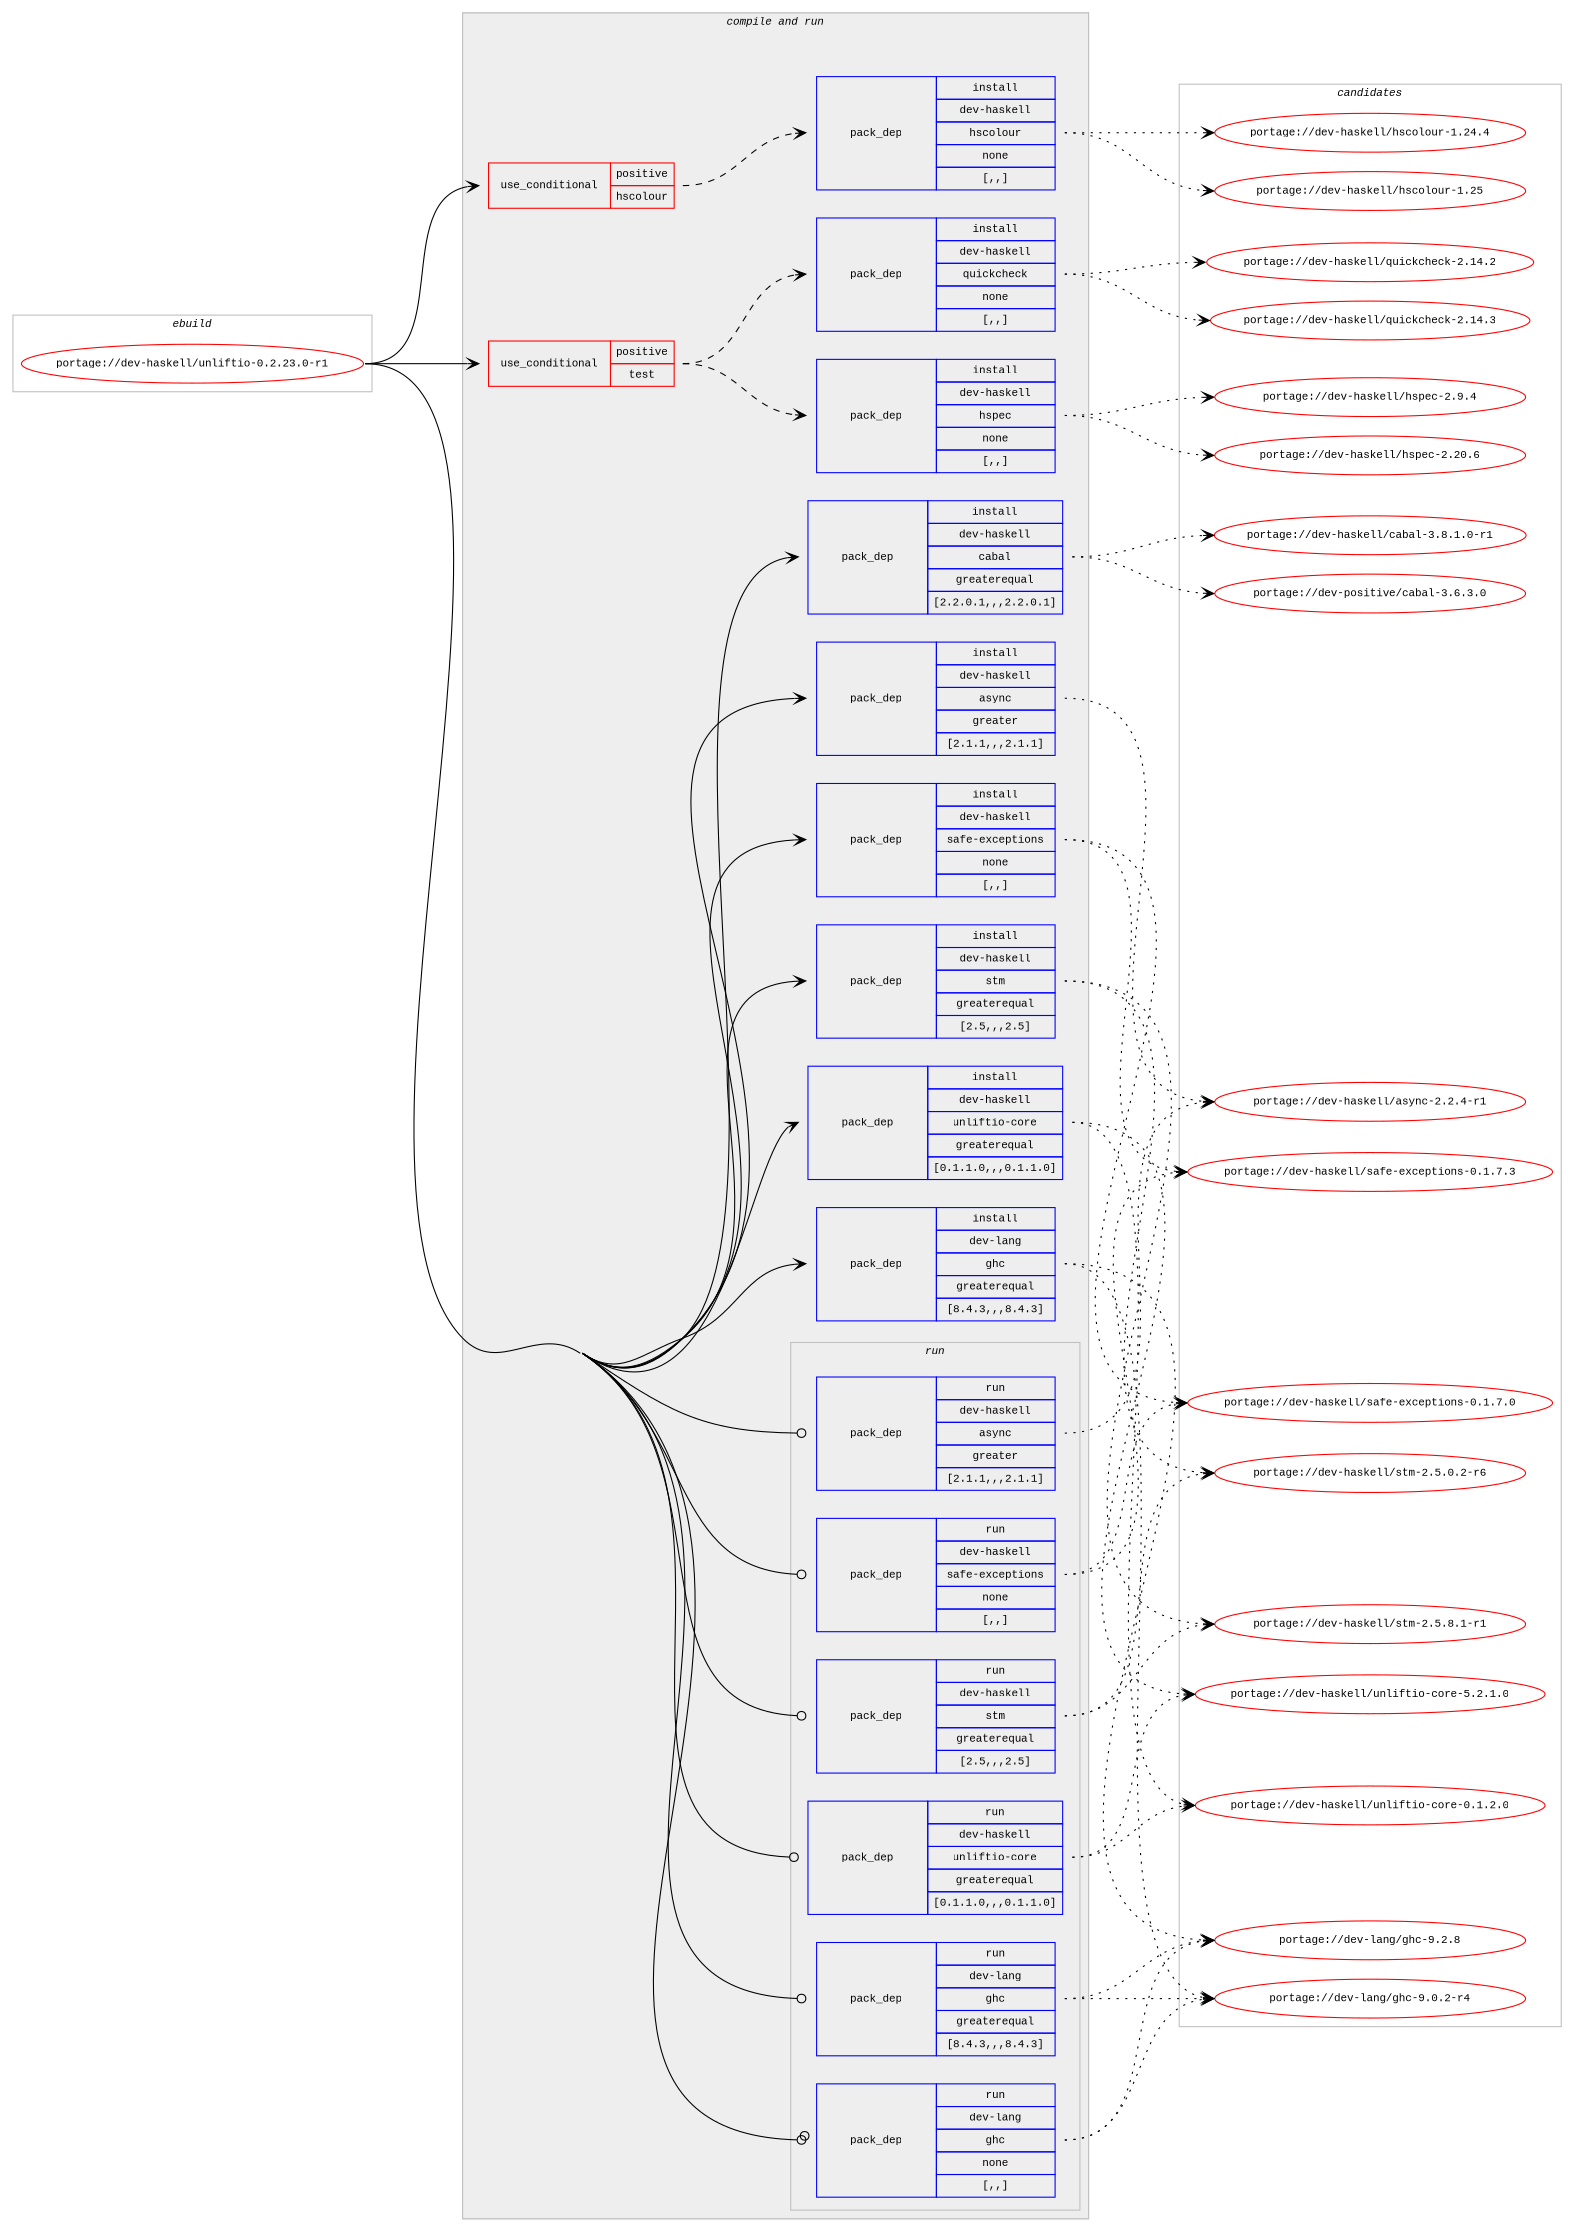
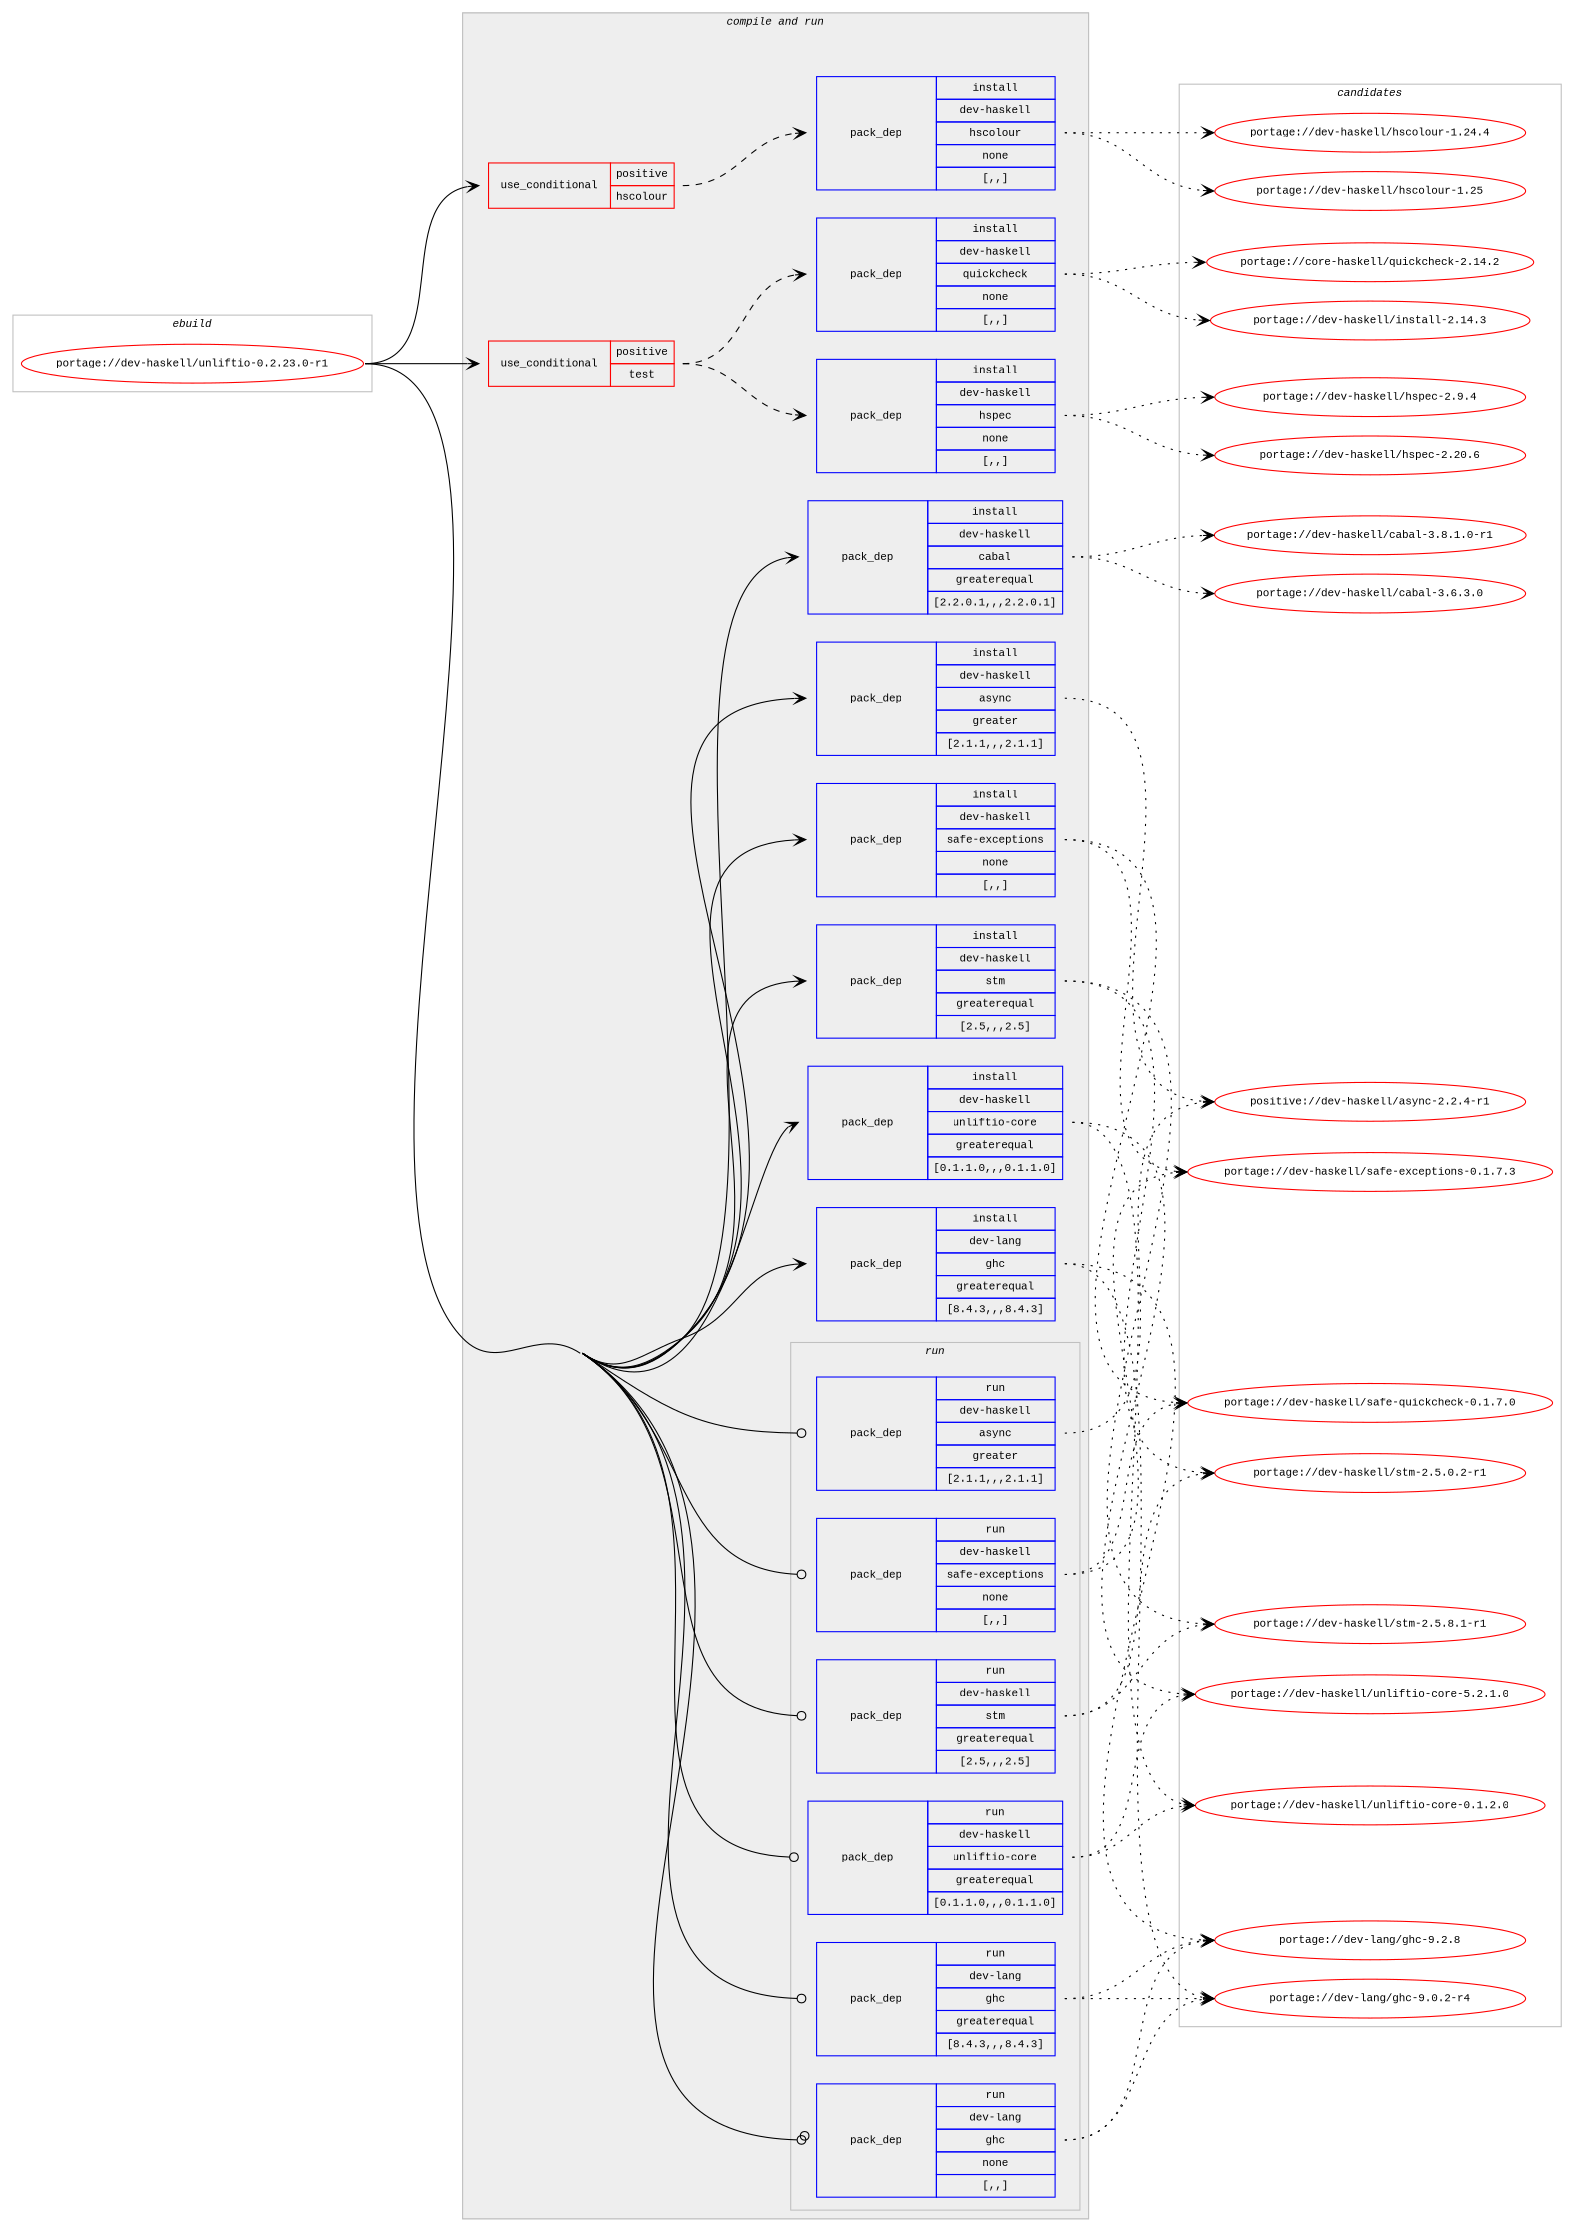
node "portage://dev-haskell/quickcheck-2.14.2": label "portage://dev-haskell/quickcheck-2.14.2" -> "portage://core-haskell/quickcheck-2.14.2"
node "portage://dev-haskell/quickcheck-2.14.3": label "portage://dev-haskell/quickcheck-2.14.3" -> "portage://dev-haskell/install-2.14.3"
node "portage://dev-positive/cabal-3.6.3.0": label "portage://dev-positive/cabal-3.6.3.0" -> "portage://dev-haskell/cabal-3.6.3.0"
node "portage://dev-haskell/async-2.2.4-r1": label "portage://dev-haskell/async-2.2.4-r1" -> "positive://dev-haskell/async-2.2.4-r1"
node "portage://dev-haskell/safe-exceptions-0.1.7.0": label "portage://dev-haskell/safe-exceptions-0.1.7.0" -> "portage://dev-haskell/safe-quickcheck-0.1.7.0"
node "portage://dev-haskell/stm-2.5.0.2-r6": label "portage://dev-haskell/stm-2.5.0.2-r6" -> "portage://dev-haskell/stm-2.5.0.2-r1"
